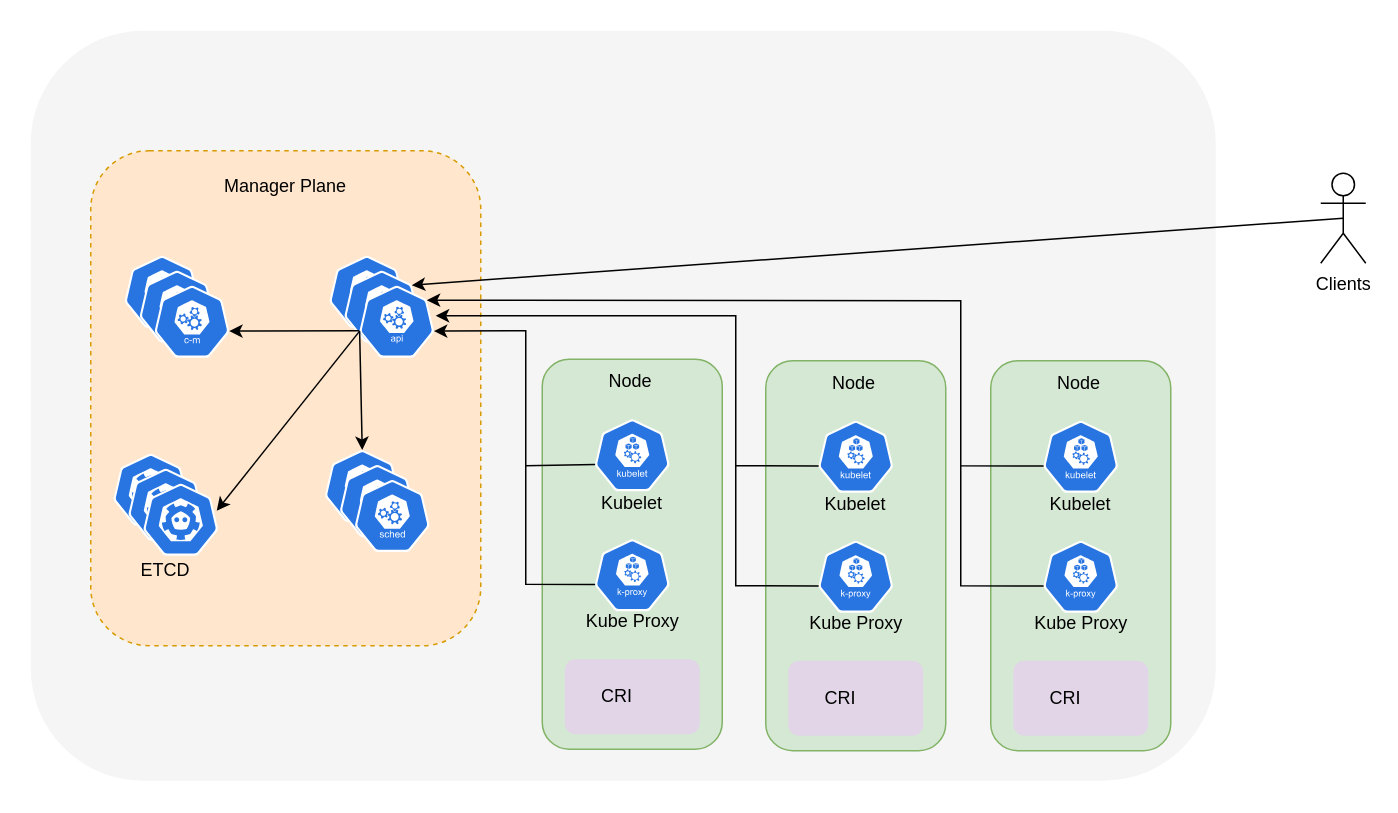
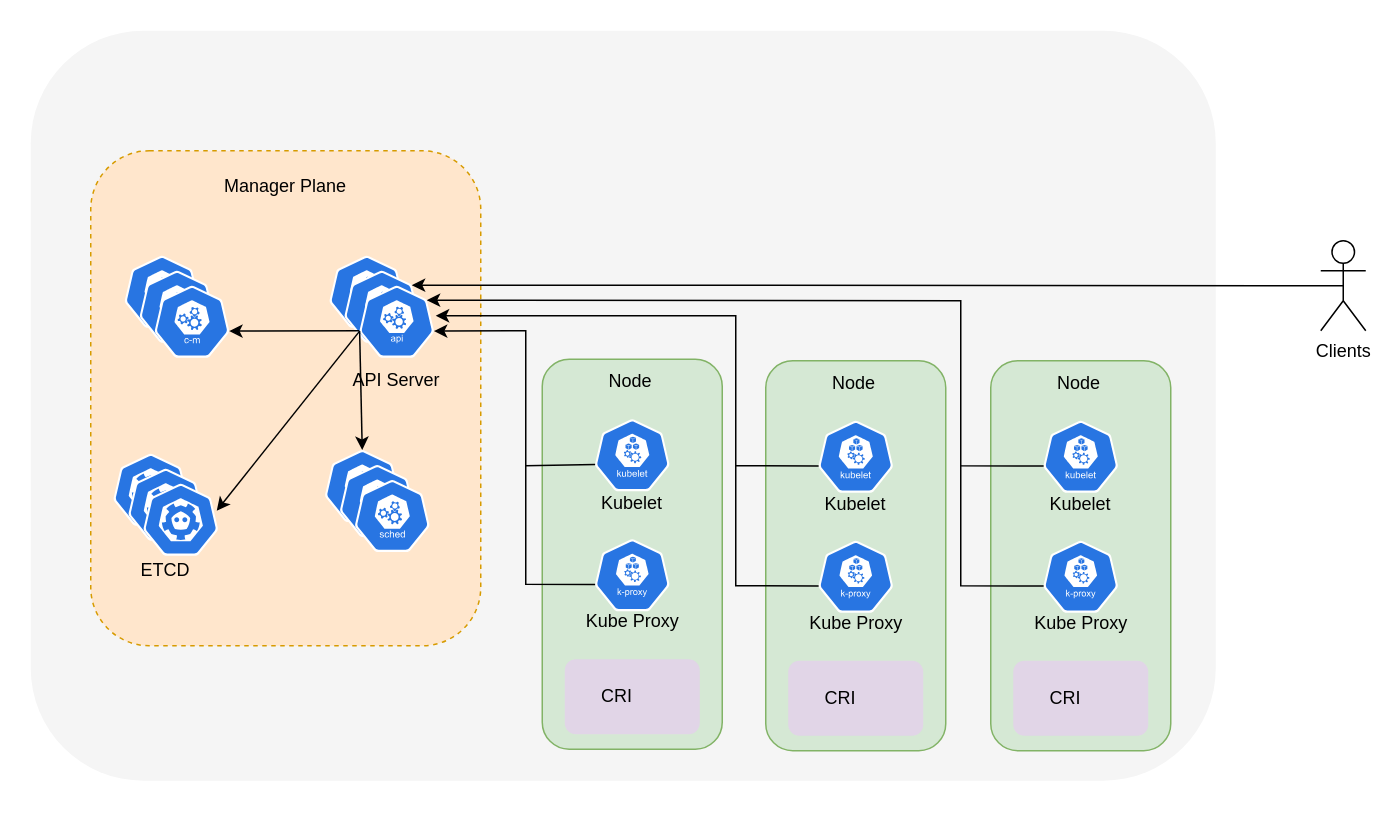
node "Clients": moved (1343, 218) -> (1343, 286)
node "API Server": added
